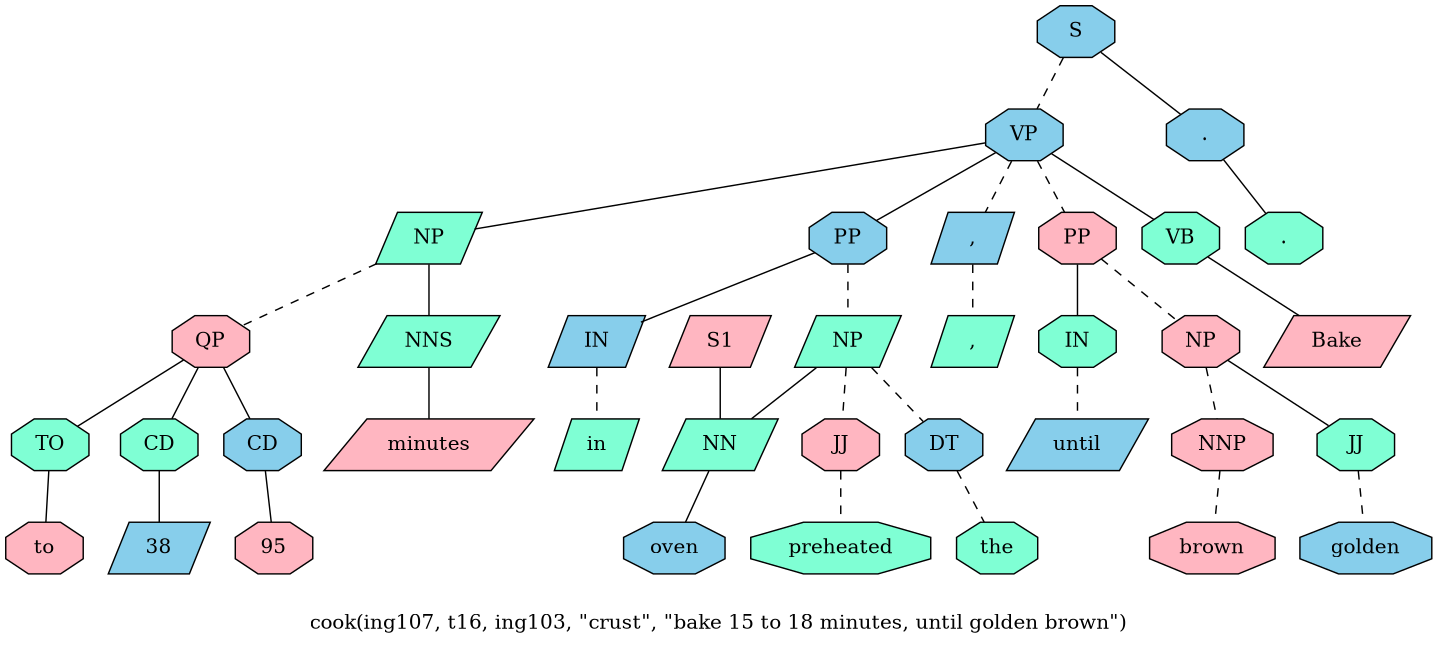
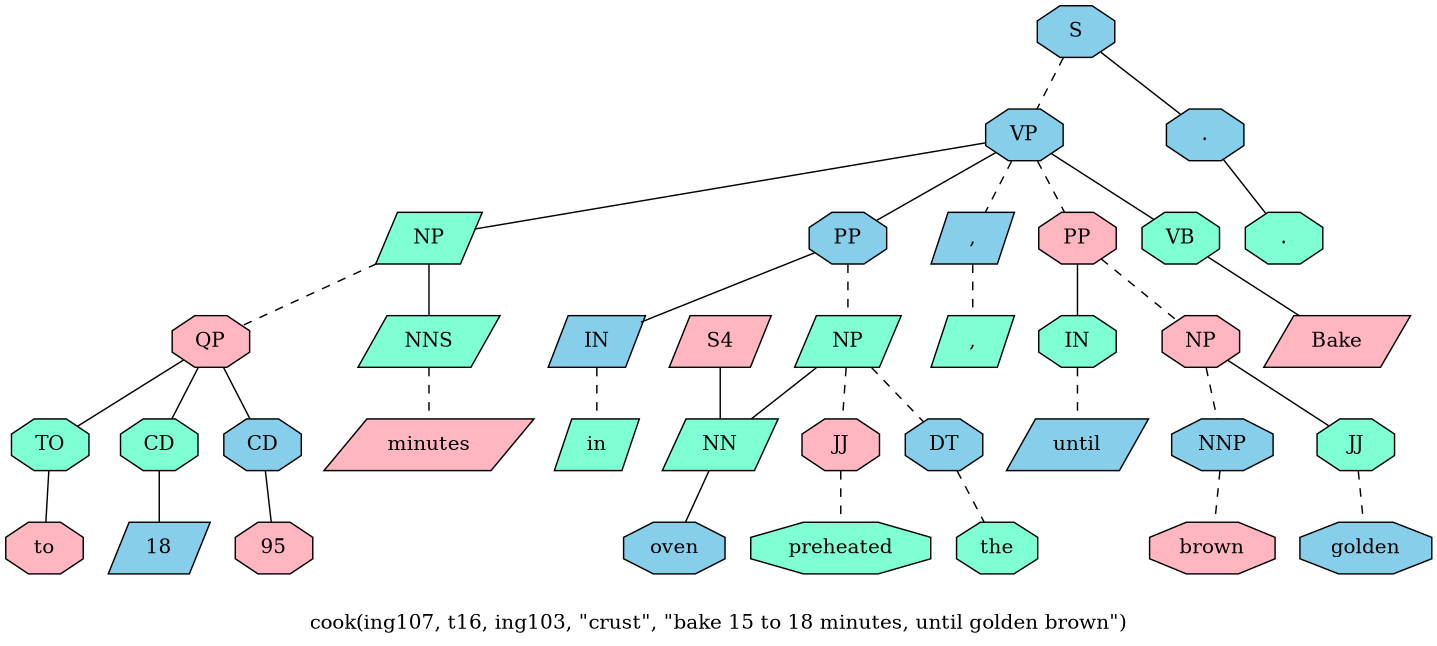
node "S1": label "S1" -> "S4"
edge "NNS" -- "minutes": style solid -> dashed
node "NNP": fillcolor lightpink -> skyblue
node "38": label "38" -> "18"
